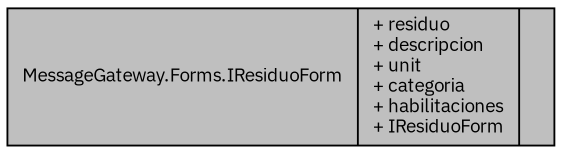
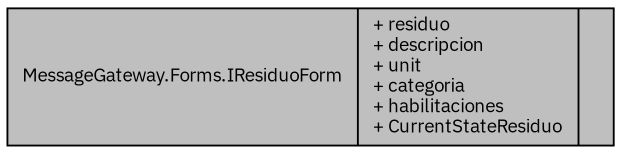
node "MessageGateway.Forms.IResiduoForm": text "+ IResiduoForm" -> "+ CurrentStateResiduo"
